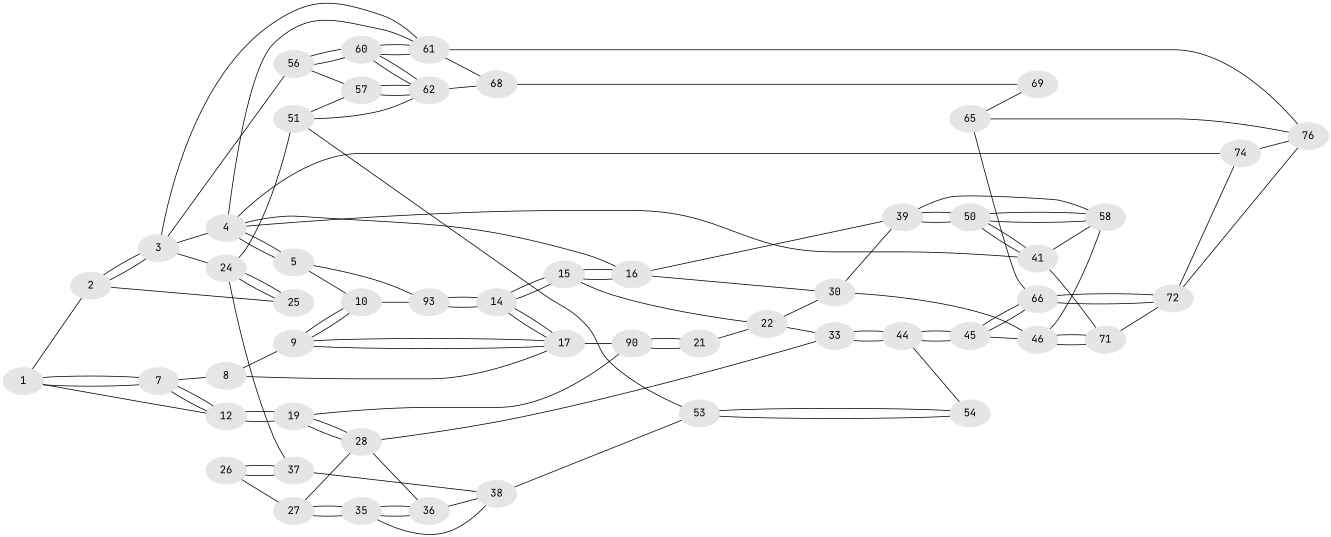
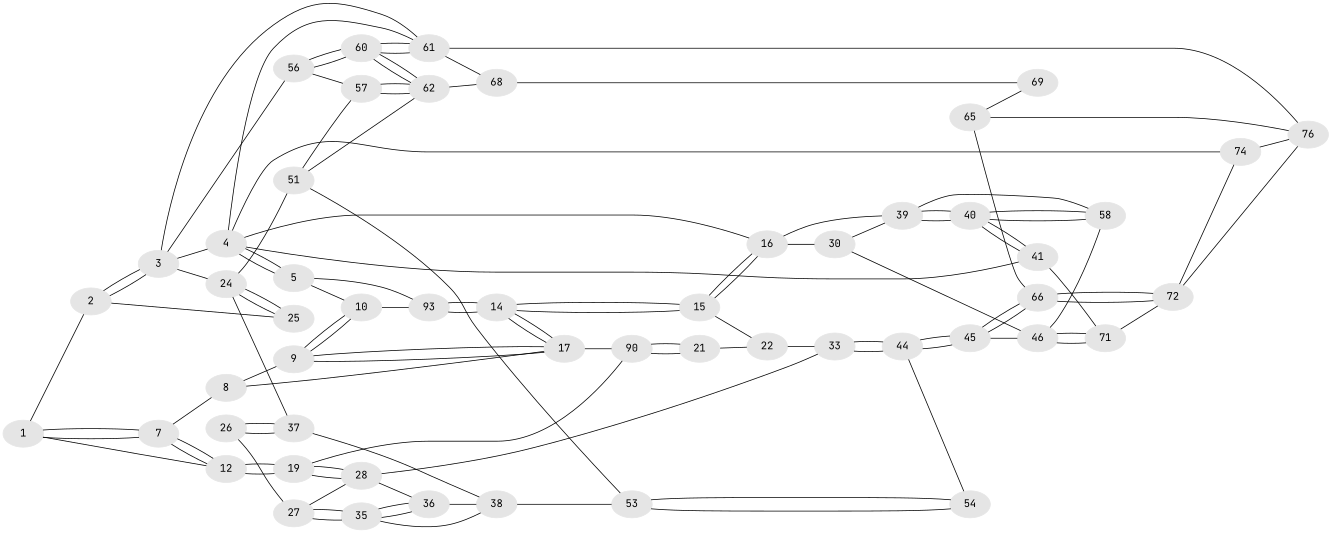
node "50": label "50" -> "40"
edge "58" -- "41": removed
edge "30" -- "22": removed
